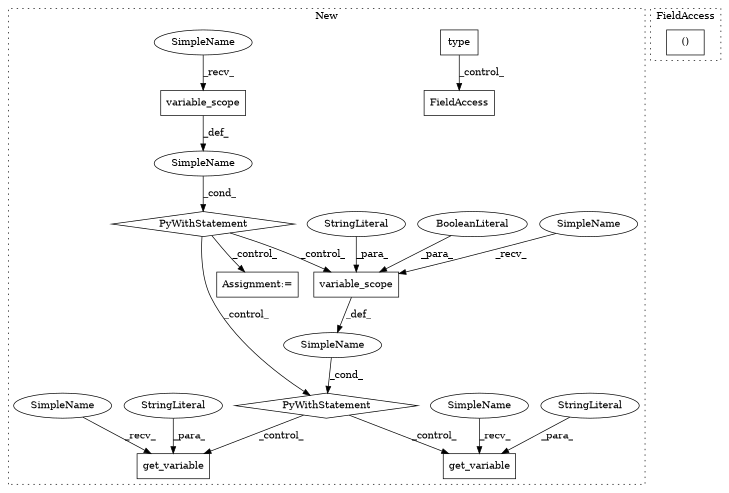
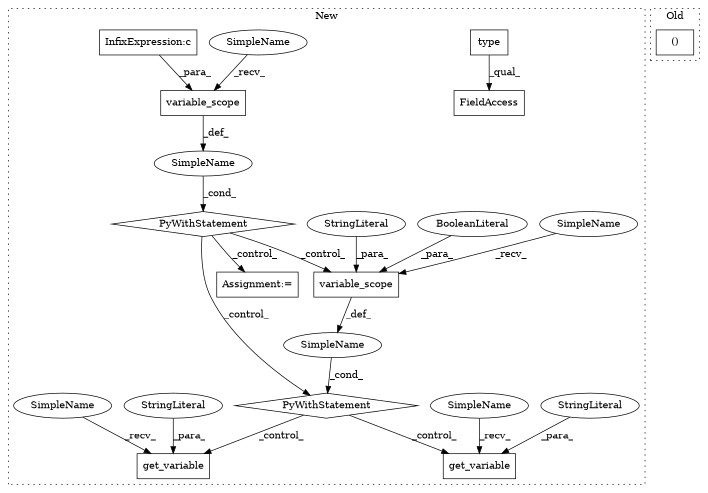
cluster "FieldAccess": label "FieldAccess" -> "Old"
node "InfixExpression:c": added
edge "type" -> "FieldAccess": label "_control_" -> "_qual_"
